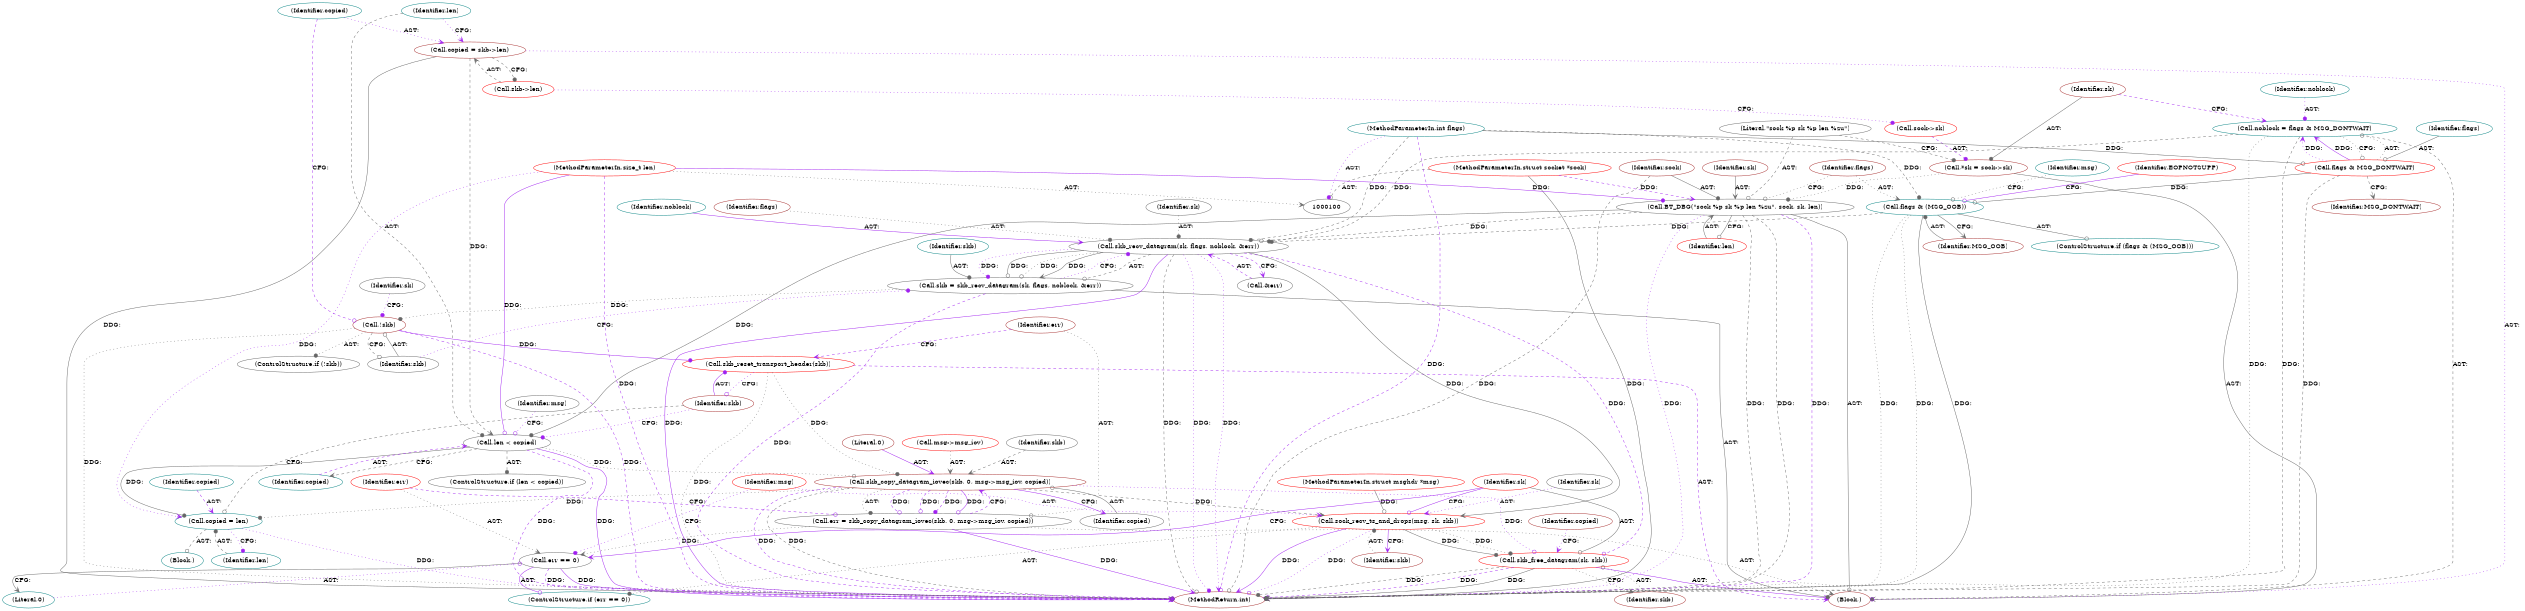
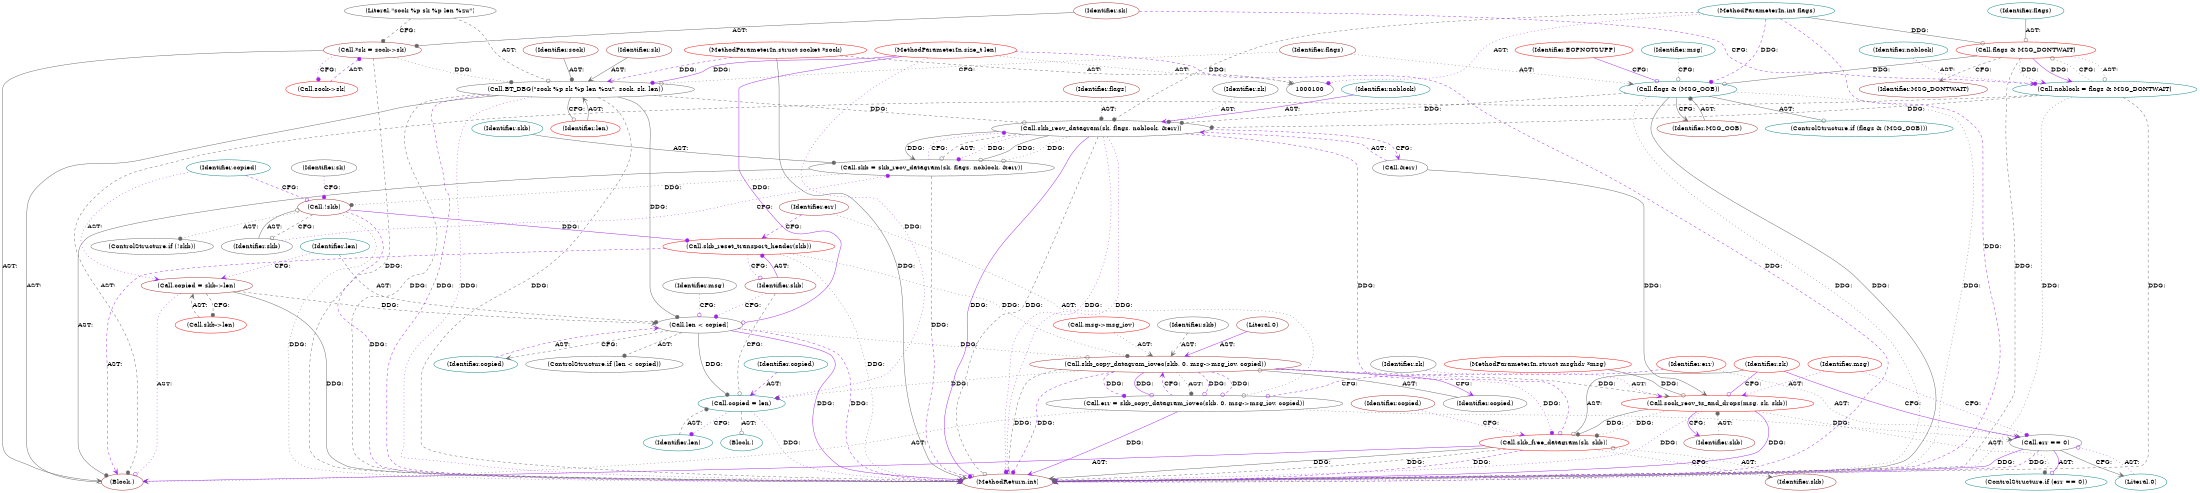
edge "(Call,skb->len)" -> "(Call,sock->sk)": now "(Call,*sk = sock->sk)" -> "(Call,sock->sk)"
edge "(MethodParameterIn,int flags)" -> "(Call,flags & (MSG_OOB))": color gray40 -> purple
edge "(Identifier,sock)" -> "(MethodReturn,int)": now "(Call,*sk = sock->sk)" -> "(MethodReturn,int)"
edge "(Call,skb_recv_datagram(sk, flags, noblock, &err))" -> "(Call,sock_recv_ts_and_drops(msg, sk, skb))": now "(Call,&err)" -> "(Call,sock_recv_ts_and_drops(msg, sk, skb))"
edge "(Call,skb_copy_datagram_iovec(skb, 0, msg->msg_iov, copied))" -> "(Call,skb_free_datagram(sk, skb))": arrowhead odot -> dot
